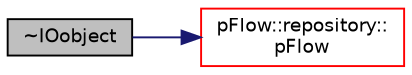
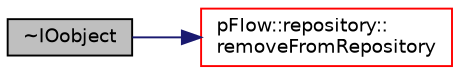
node "pFlow::repository:: pFlow": label "pFlow::repository:: pFlow" -> "pFlow::repository:: removeFromRepository"
